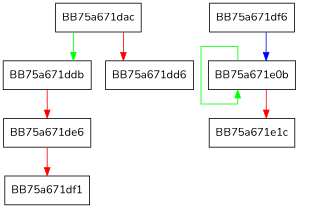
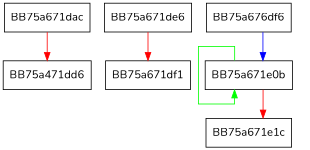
node "BB75a671df6": label "BB75a671df6" -> "BB75a676df6"
node "BB75a671ddb": removed
node "BB75a671dd6": label "BB75a671dd6" -> "BB75a471dd6"
